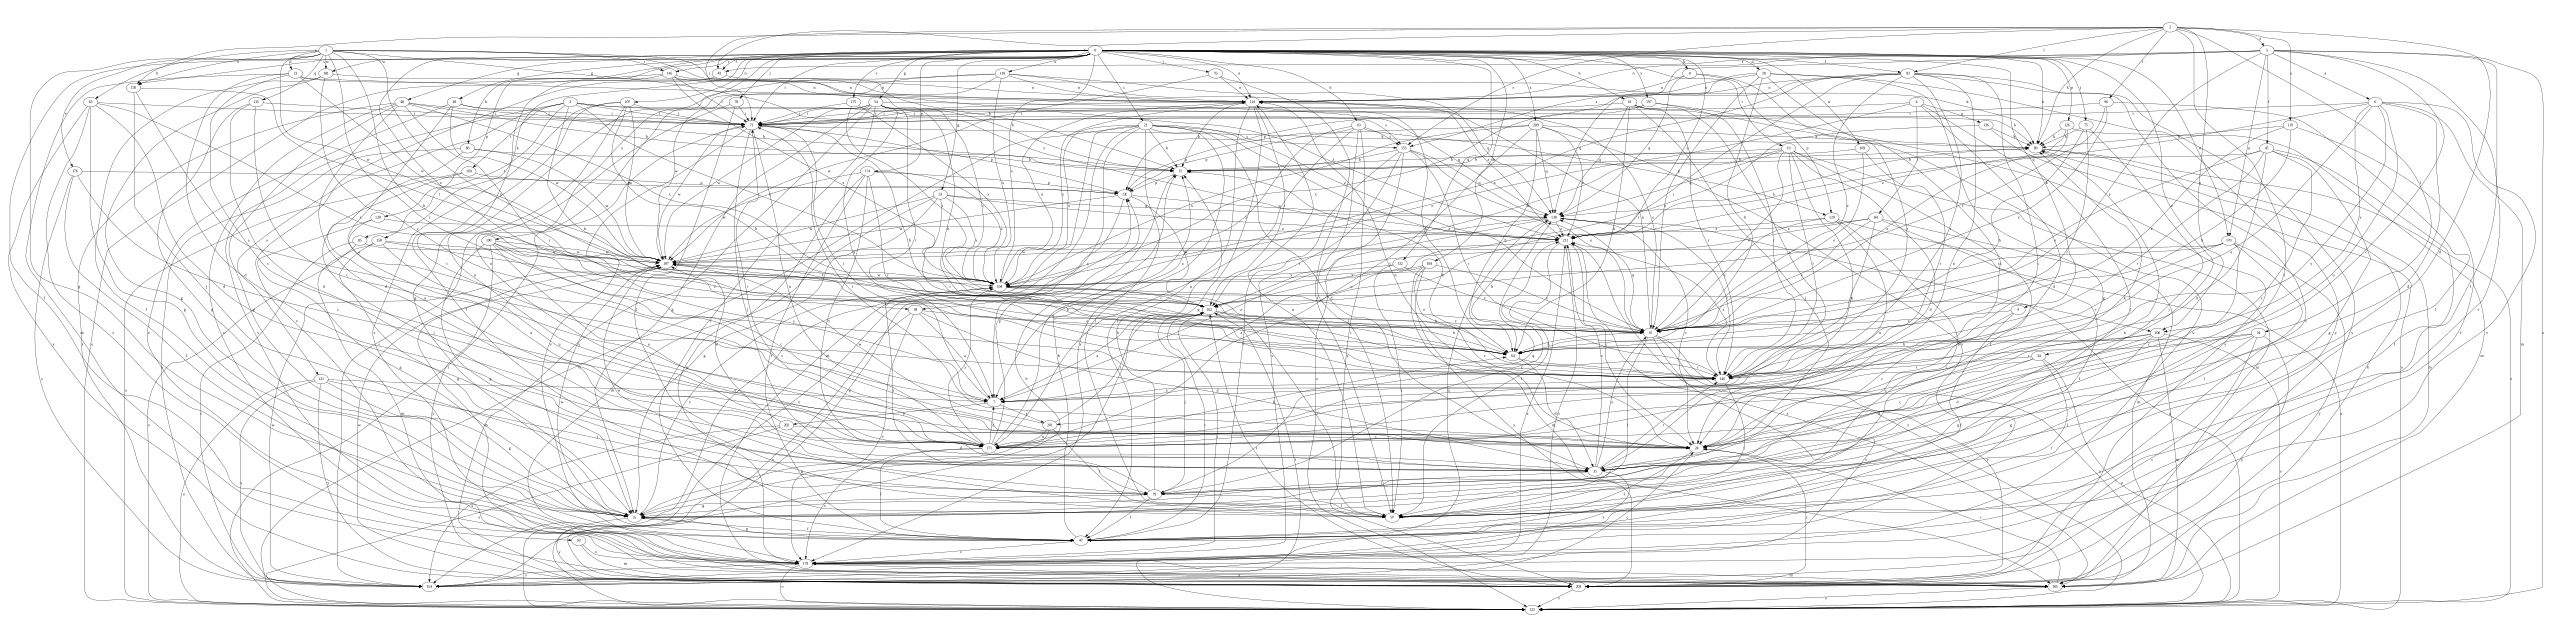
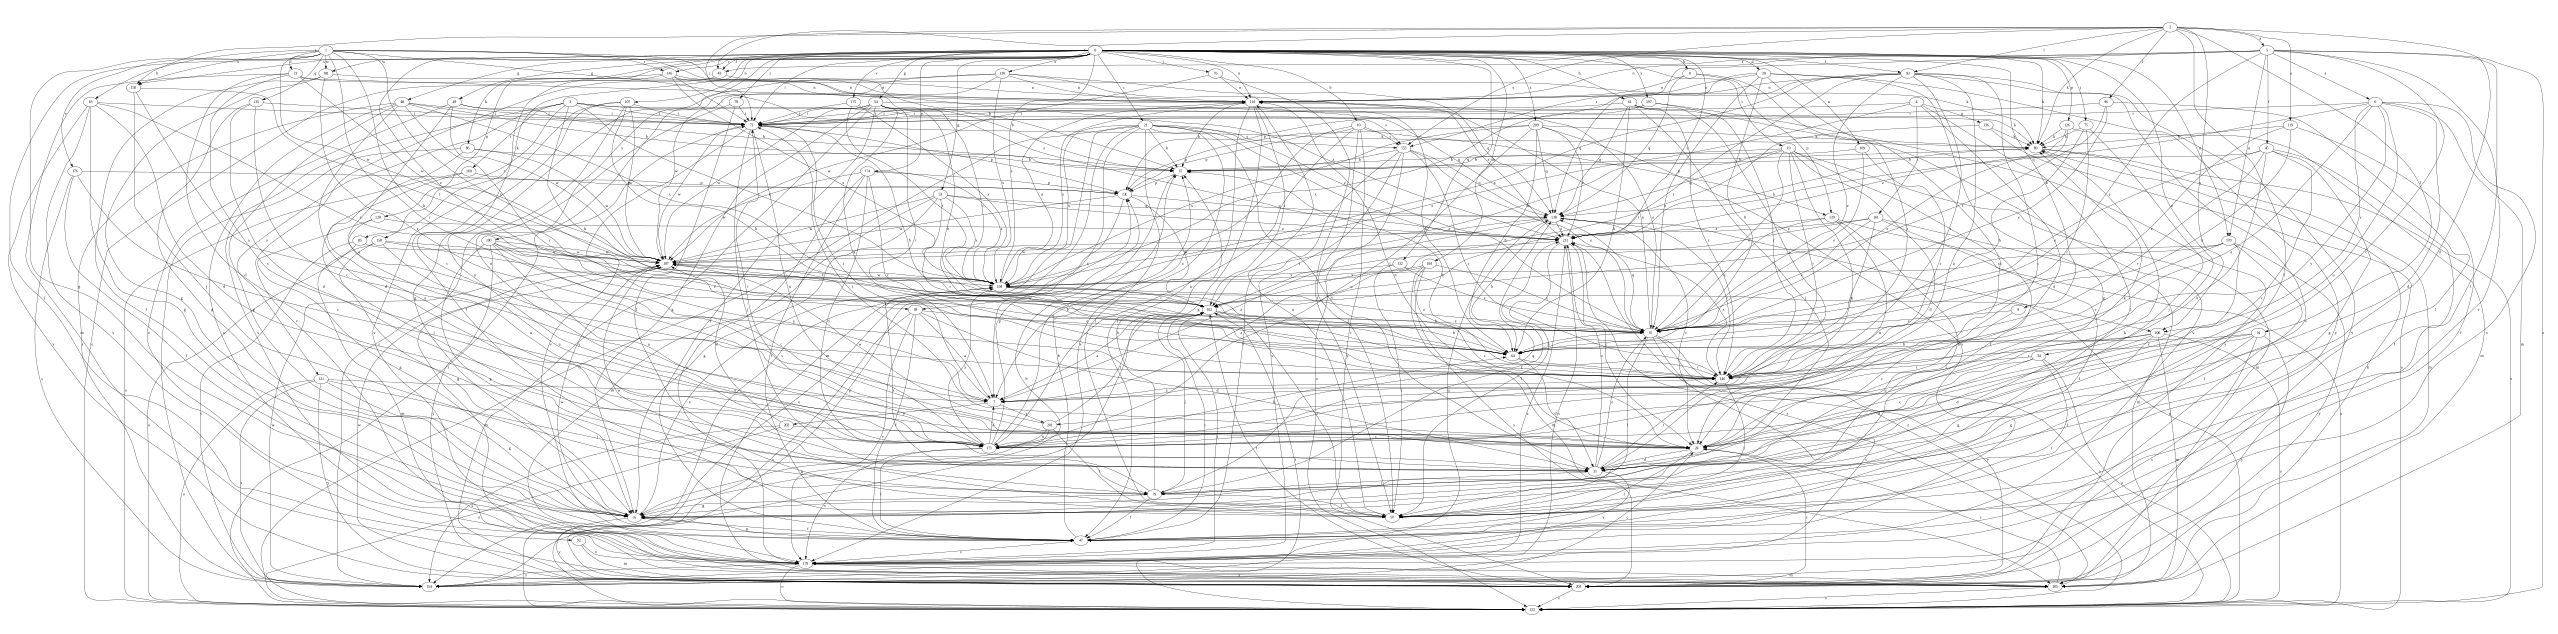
edge "202" -> "31": now "24" -> "31"
edge "9" -> "47": now "38" -> "47"
